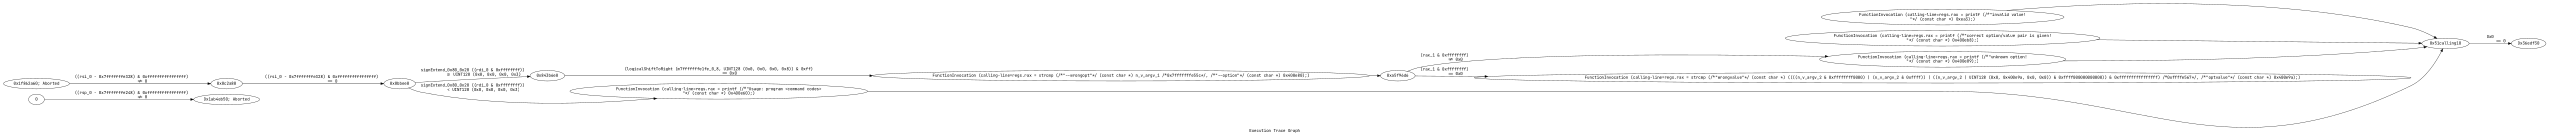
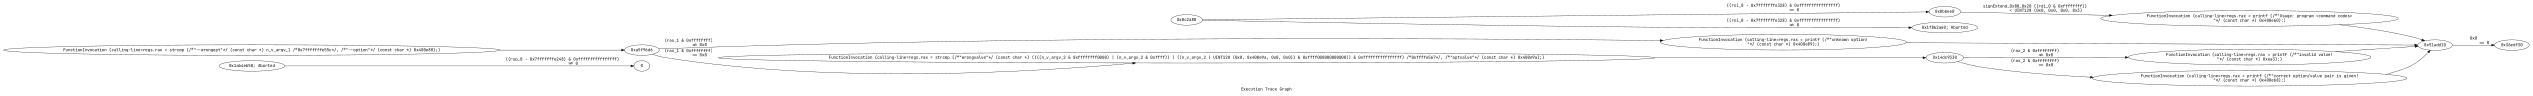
node "0x51calling10": label "0x51calling10" -> "0x51add10"
node "0x14dc9330": added
node "0x843b6e0": removed
edge "0x1f862a60; Aborted" -> "0x8c2a80": reversed
edge "0" -> "0x1ab4eb50; Aborted": reversed
